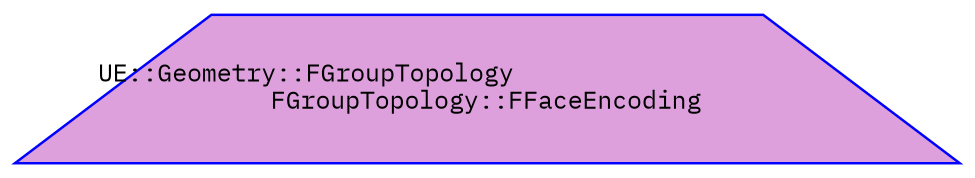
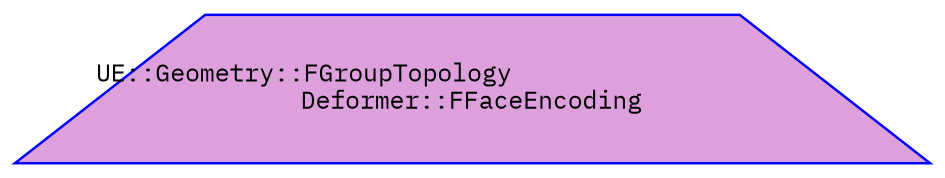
node "UE::Geometry::FGroupTopology FGroupTopology::FFaceEncoding": label "UE::Geometry::FGroupTopology FGroupTopology::FFaceEncoding" -> "UE::Geometry::FGroupTopology Deformer::FFaceEncoding"
